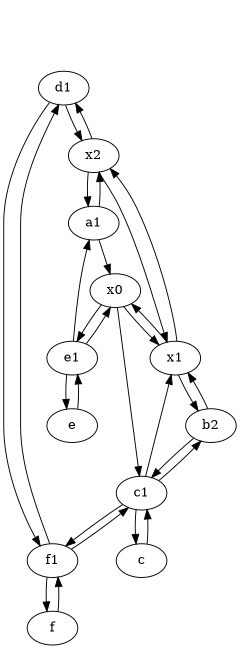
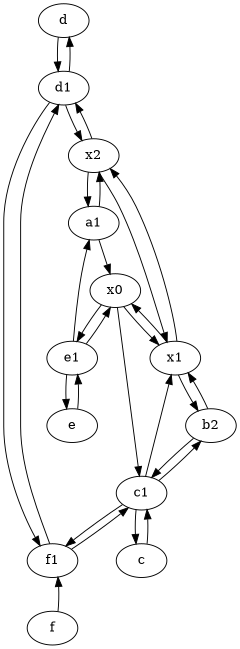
node "d": added
edge "f1" -> "f": removed
